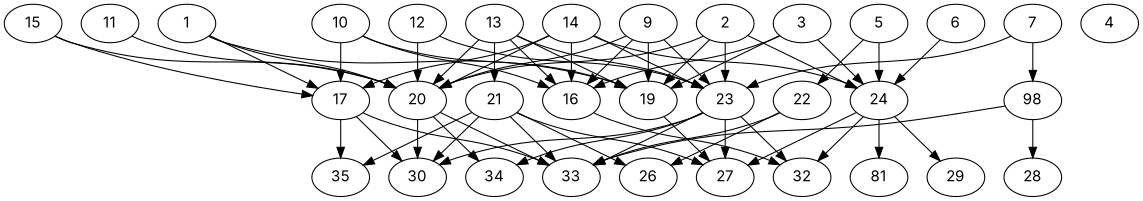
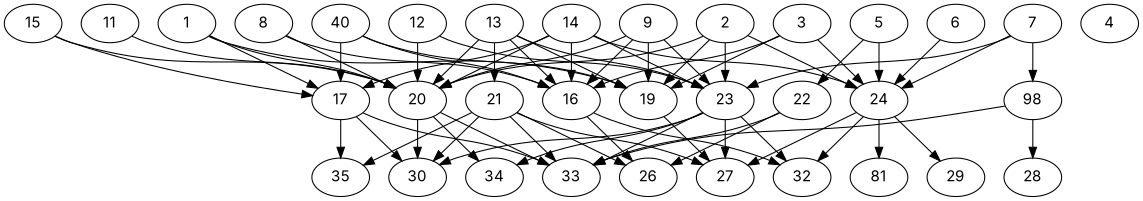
node "8": added
node "10": label "10" -> "40"
edge "7" -> "24": added
edge "16" -> "26": added
